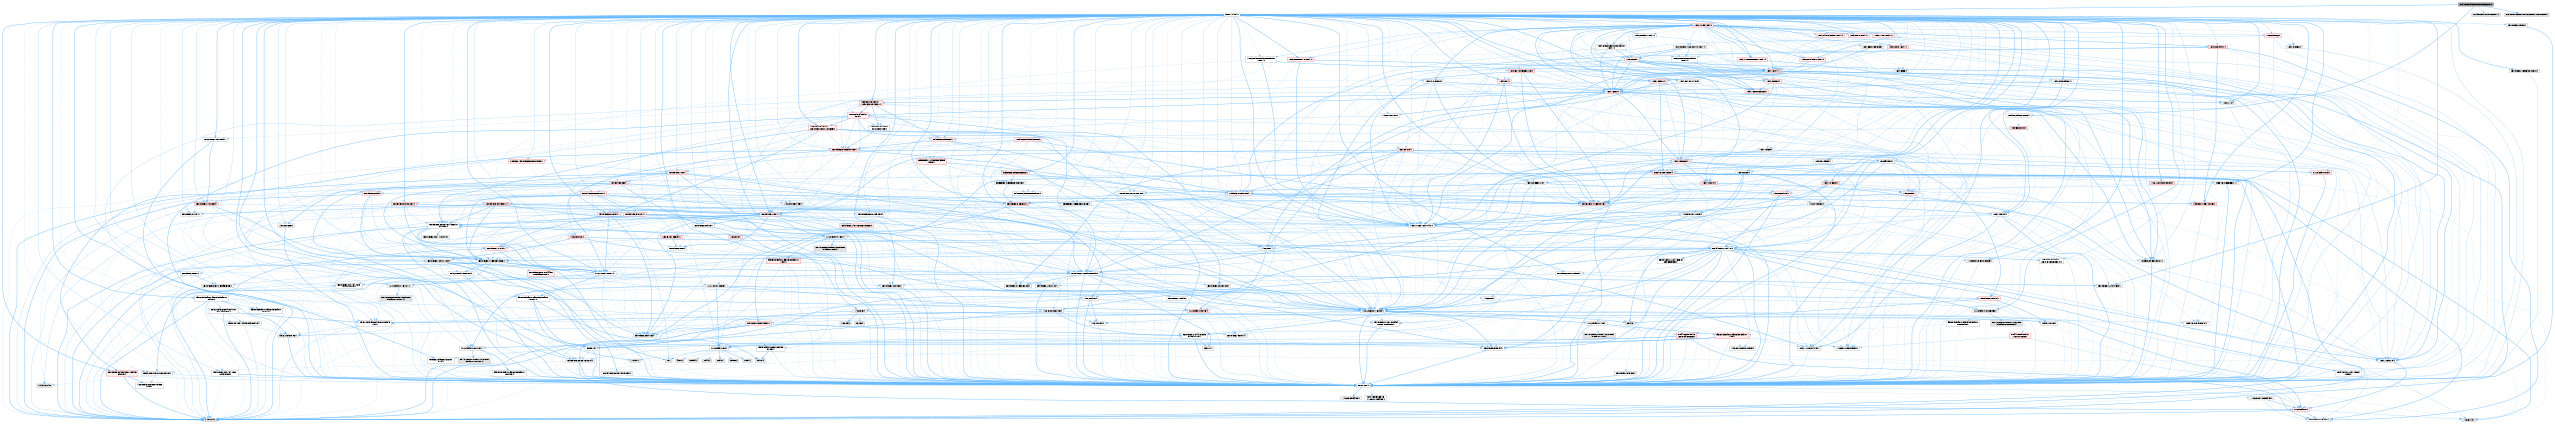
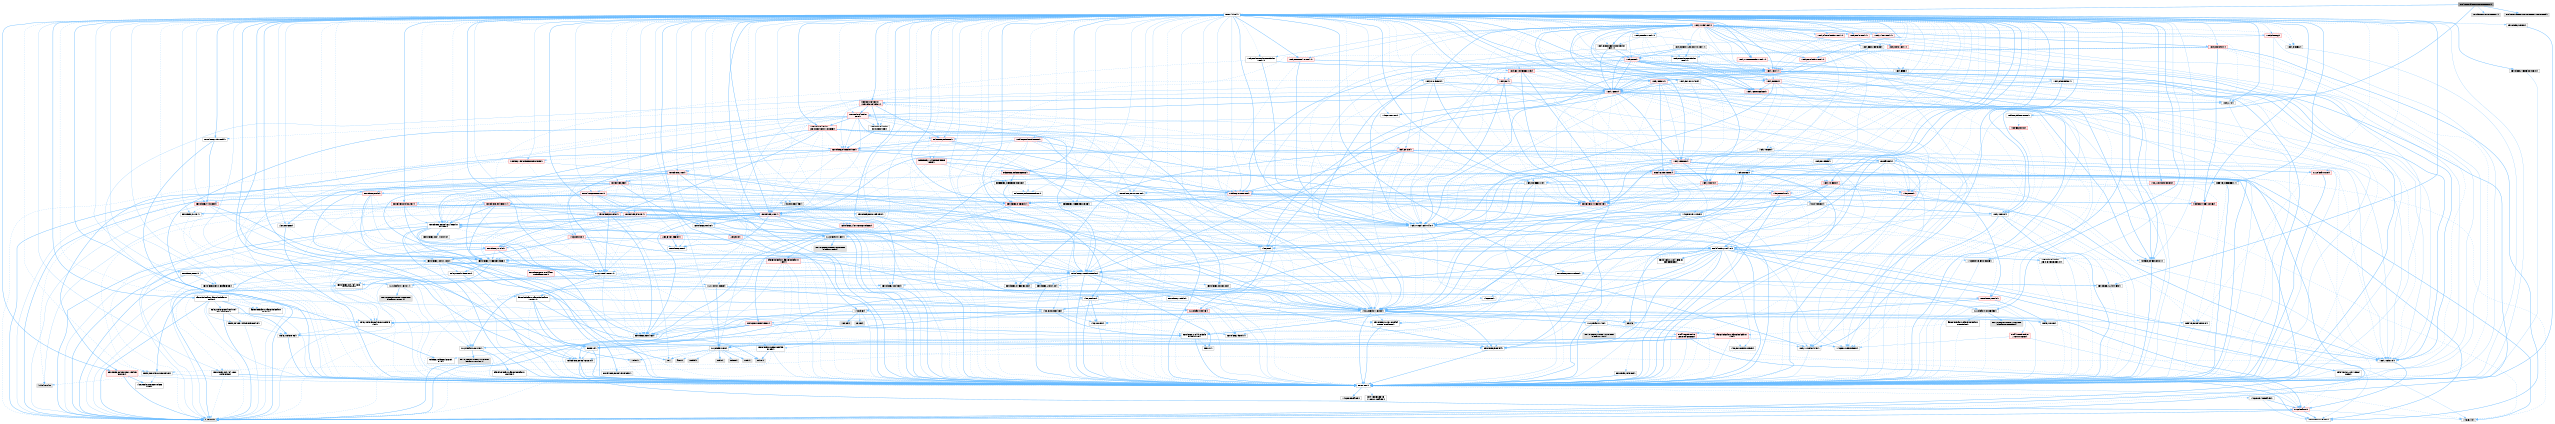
node "Logging/LogVerbosity.h": label "Logging/LogVerbosity.h" -> "Logging/ContainersFwd.h"
node "stdlib.h": removed
